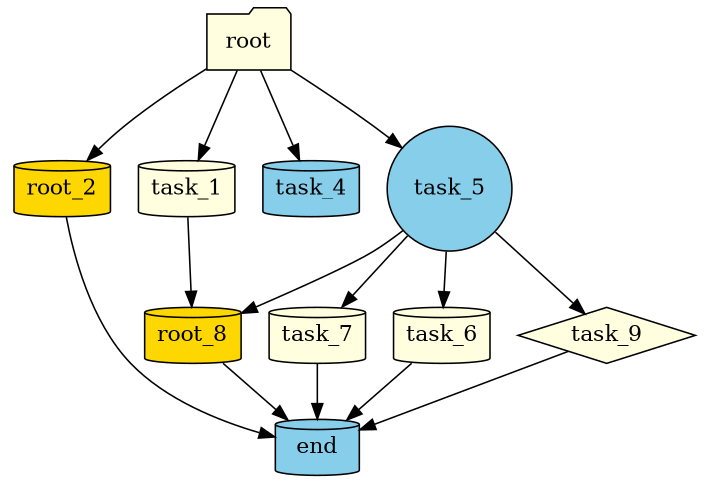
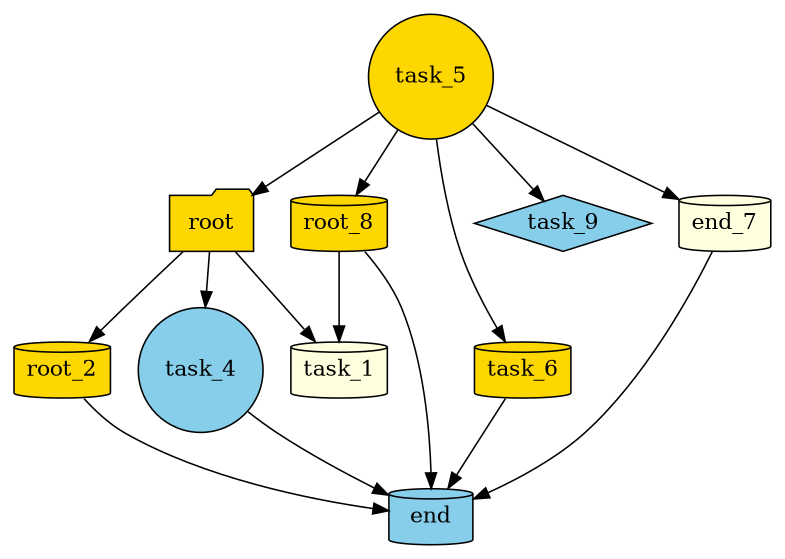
node "root": fillcolor lightyellow -> gold
edge "root" -> "task_5": reversed
node "task_4": shape cylinder -> circle
node "task_5": fillcolor skyblue -> gold
edge "task_1" -> "root_8": reversed
node "task_7": label "task_7" -> "end_7"
node "task_6": fillcolor lightyellow -> gold
node "task_9": fillcolor lightyellow -> skyblue
edge "task_9" -> "end": now "task_4" -> "end"
